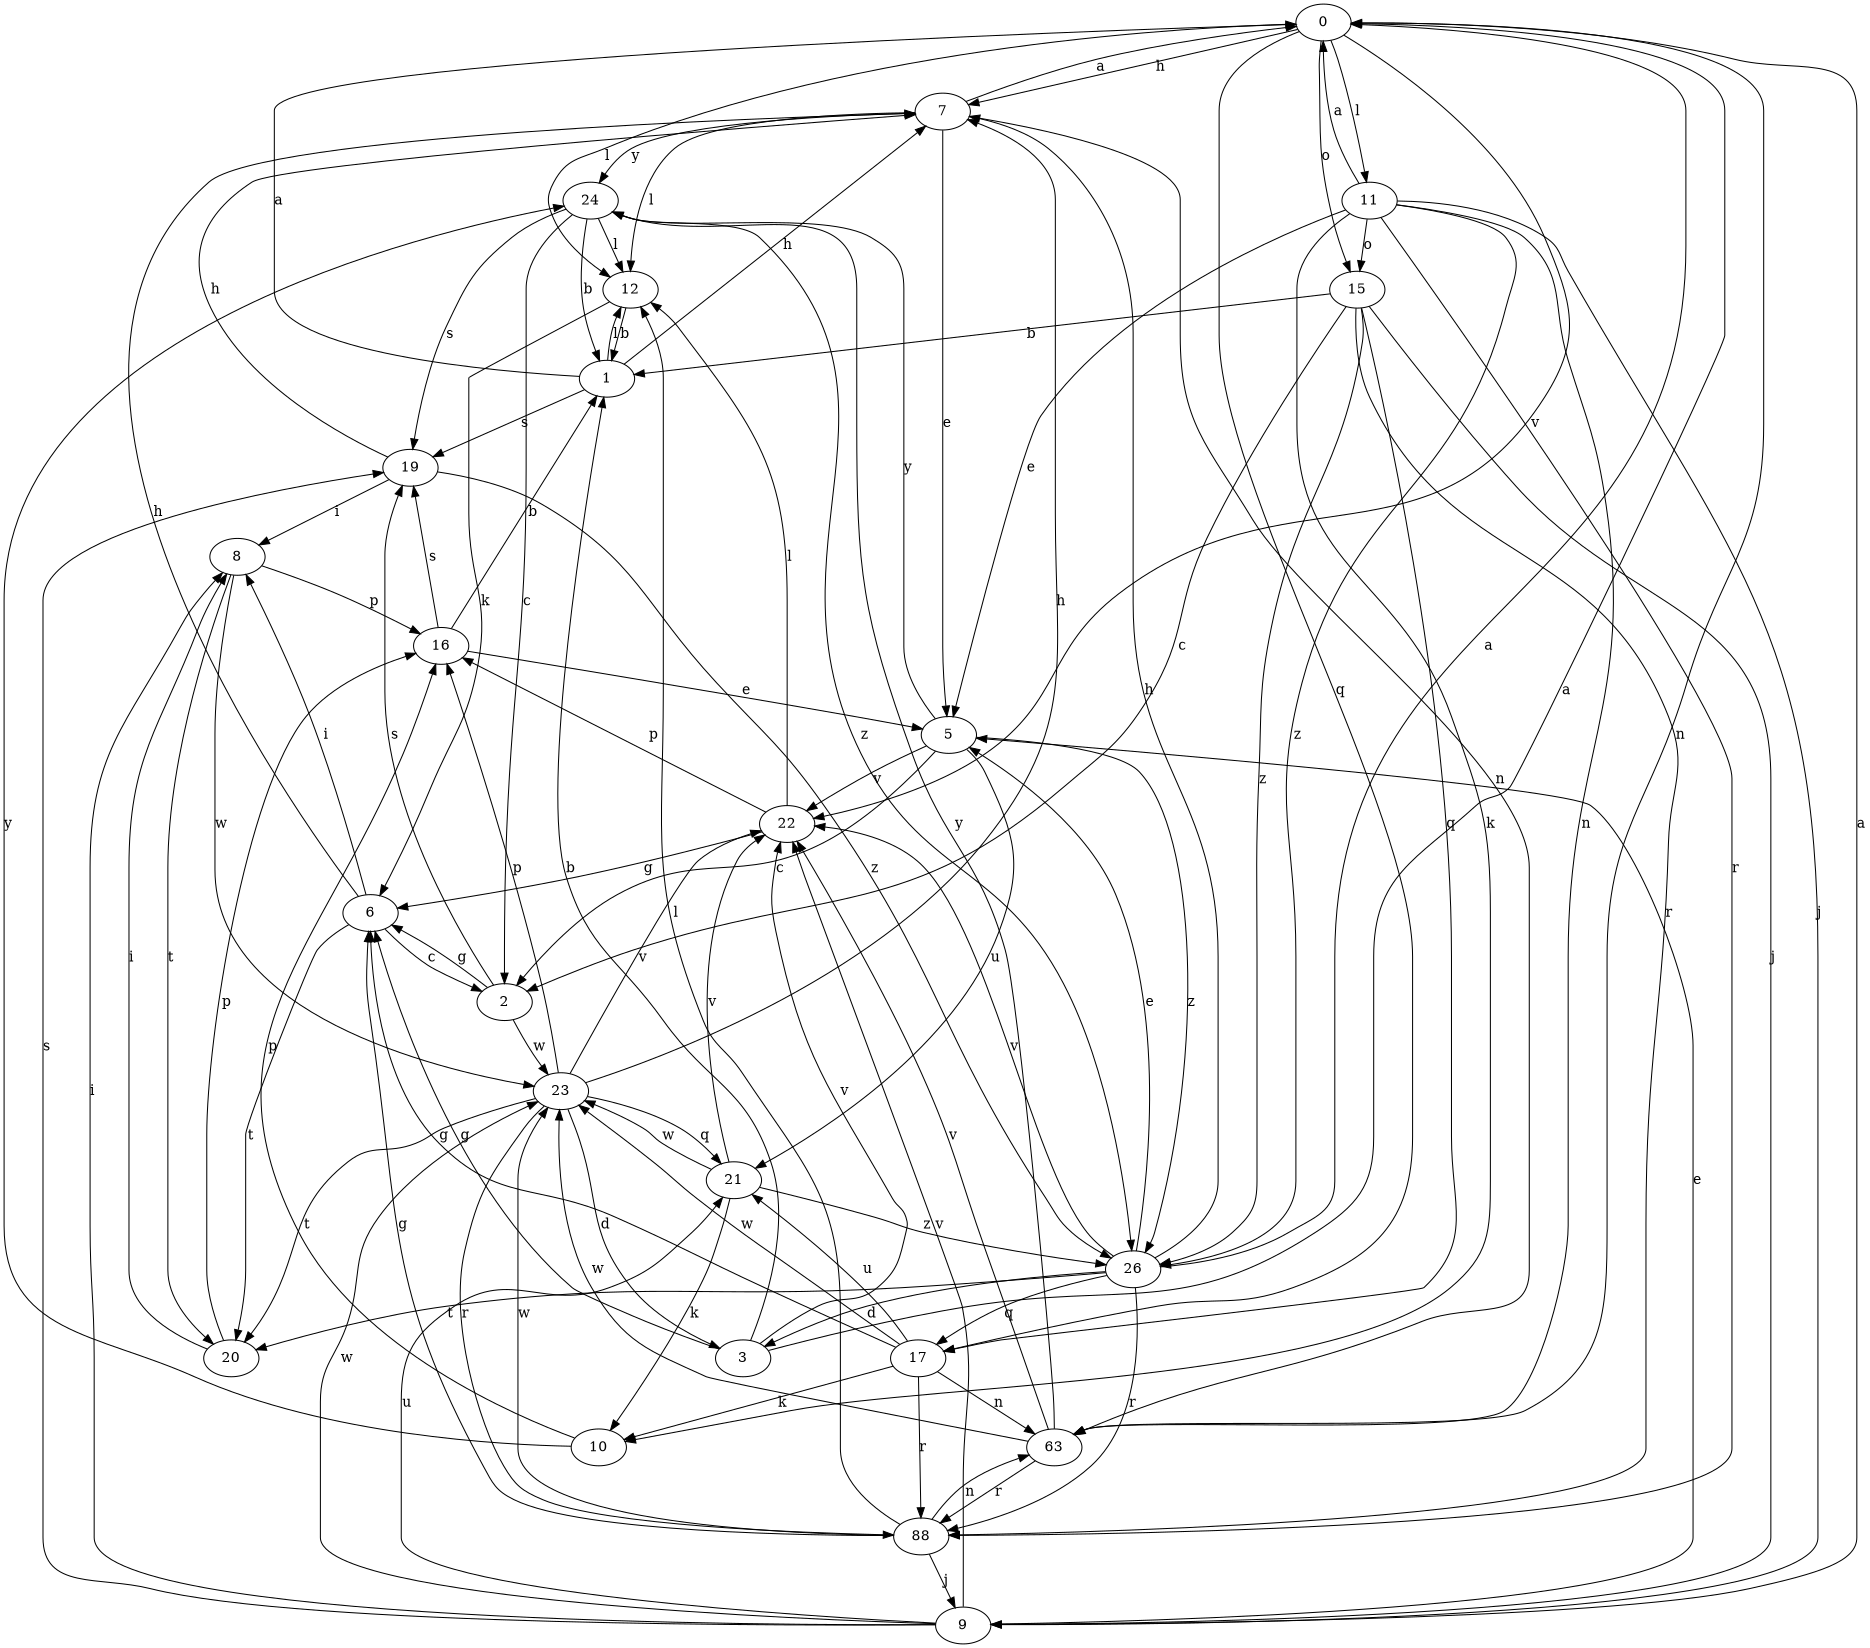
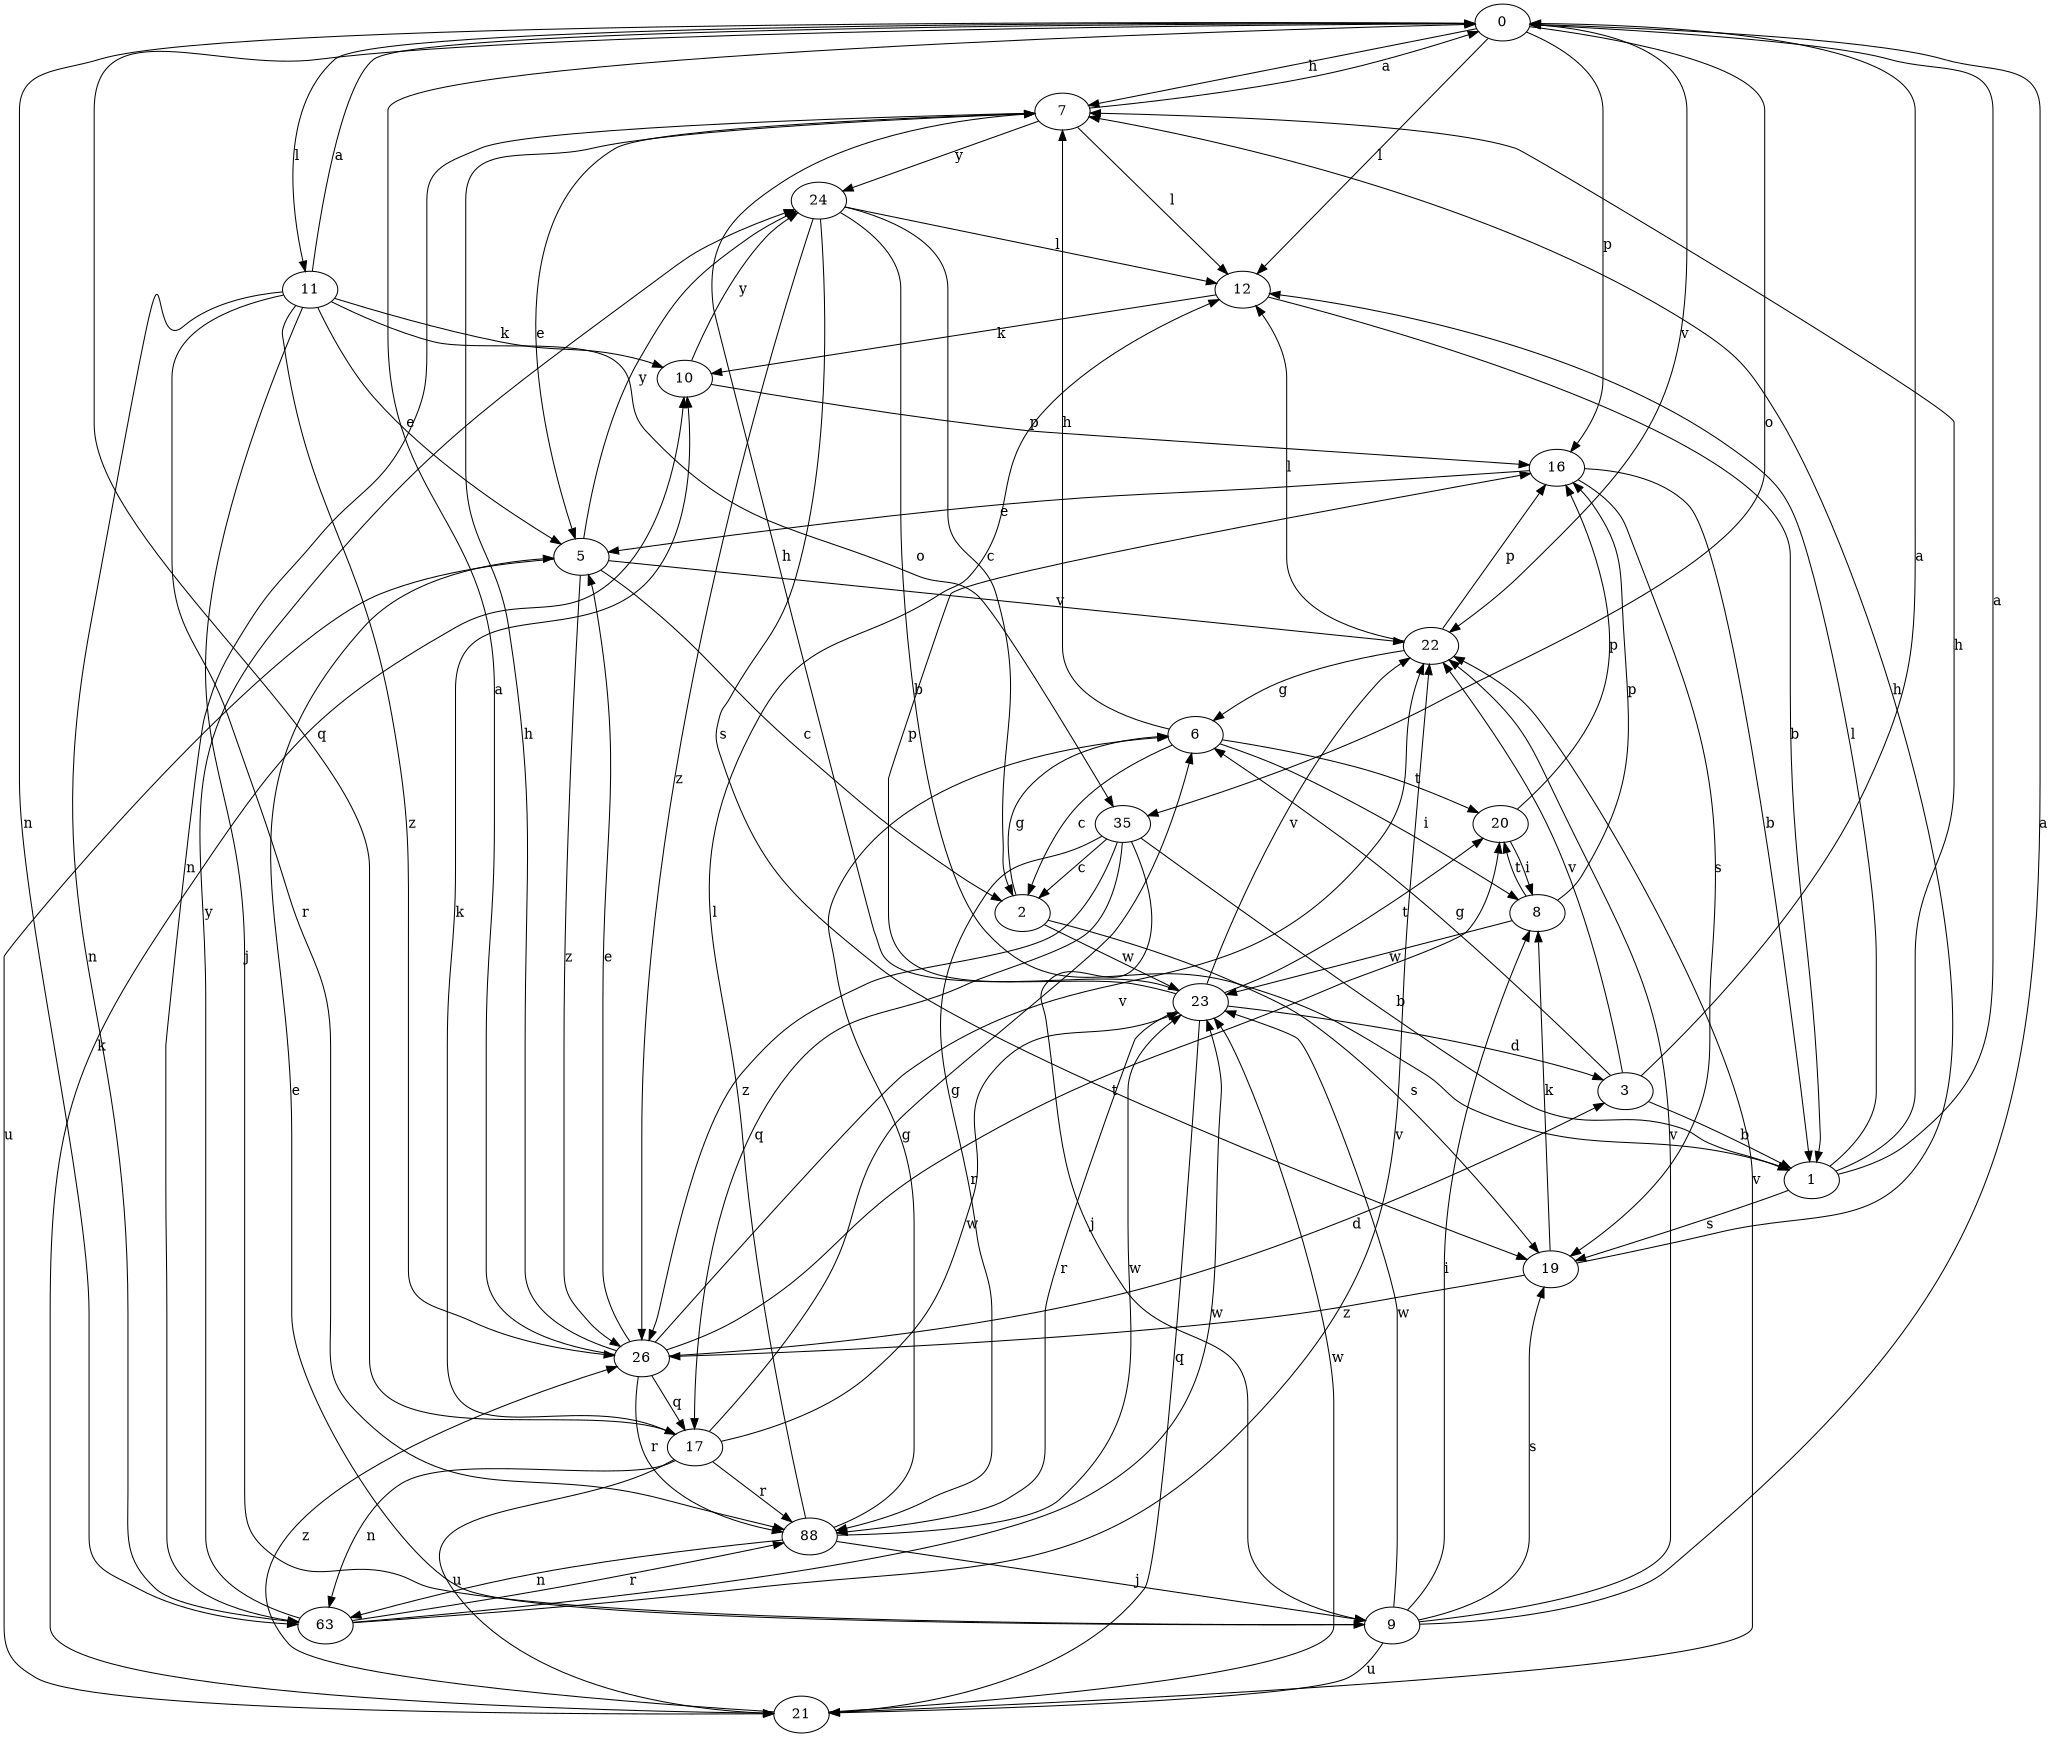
edge "0" -> "16": added, label "p"
node "15": label "15" -> "35"
edge "19" -> "8": label "i" -> "k"
edge "12" -> "6": now "12" -> "10"
